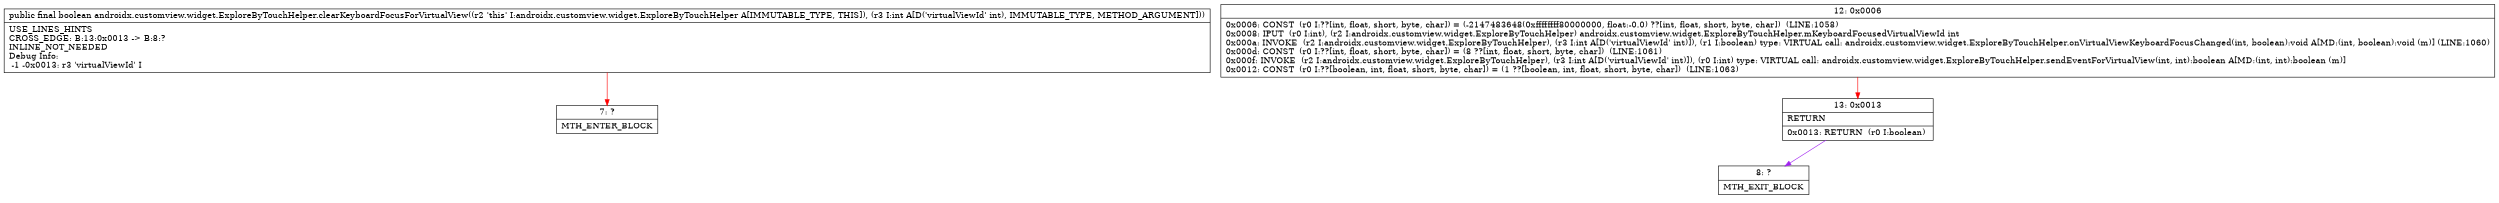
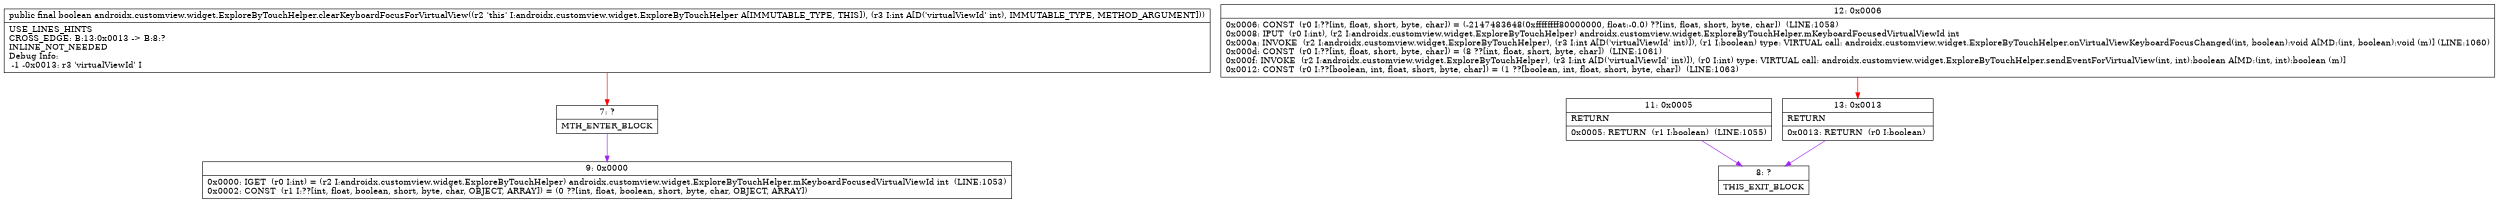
node "11: 0x0005": added
node "9: 0x0000": added
node "8: ?": text "MTH_EXIT_BLOCK" -> "THIS_EXIT_BLOCK"
